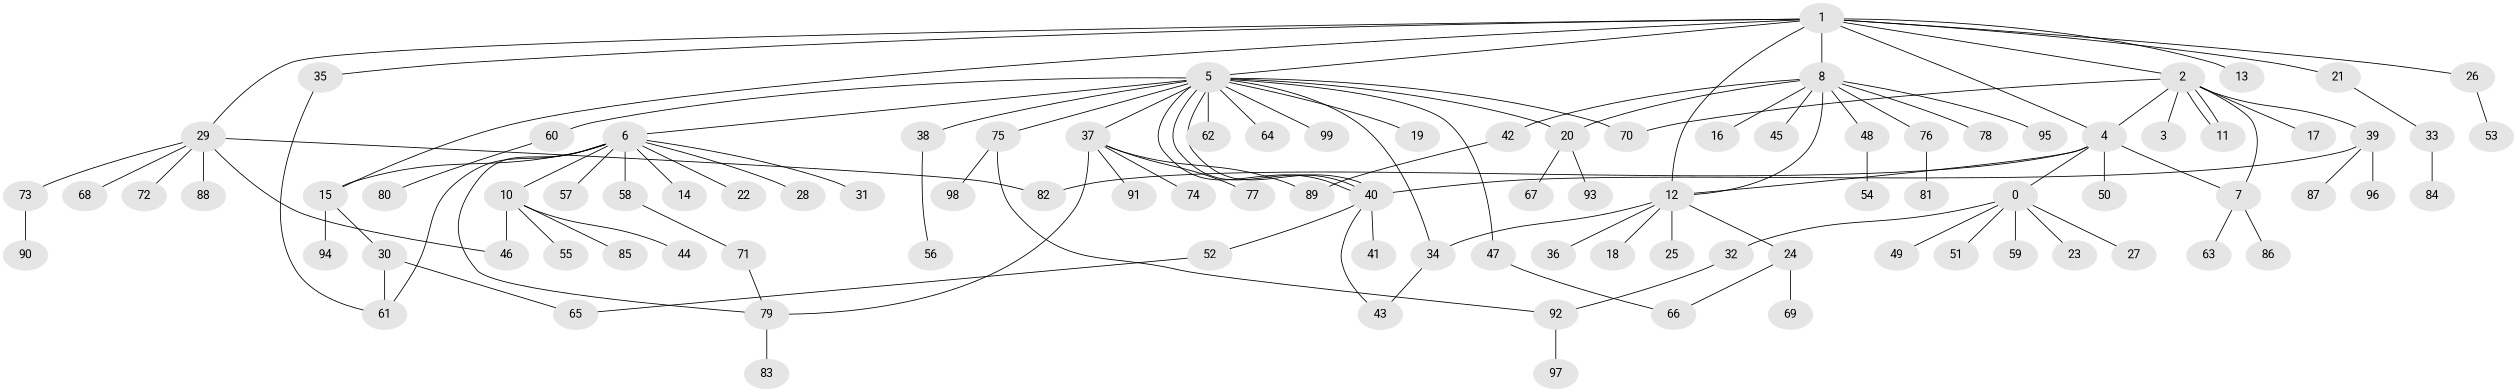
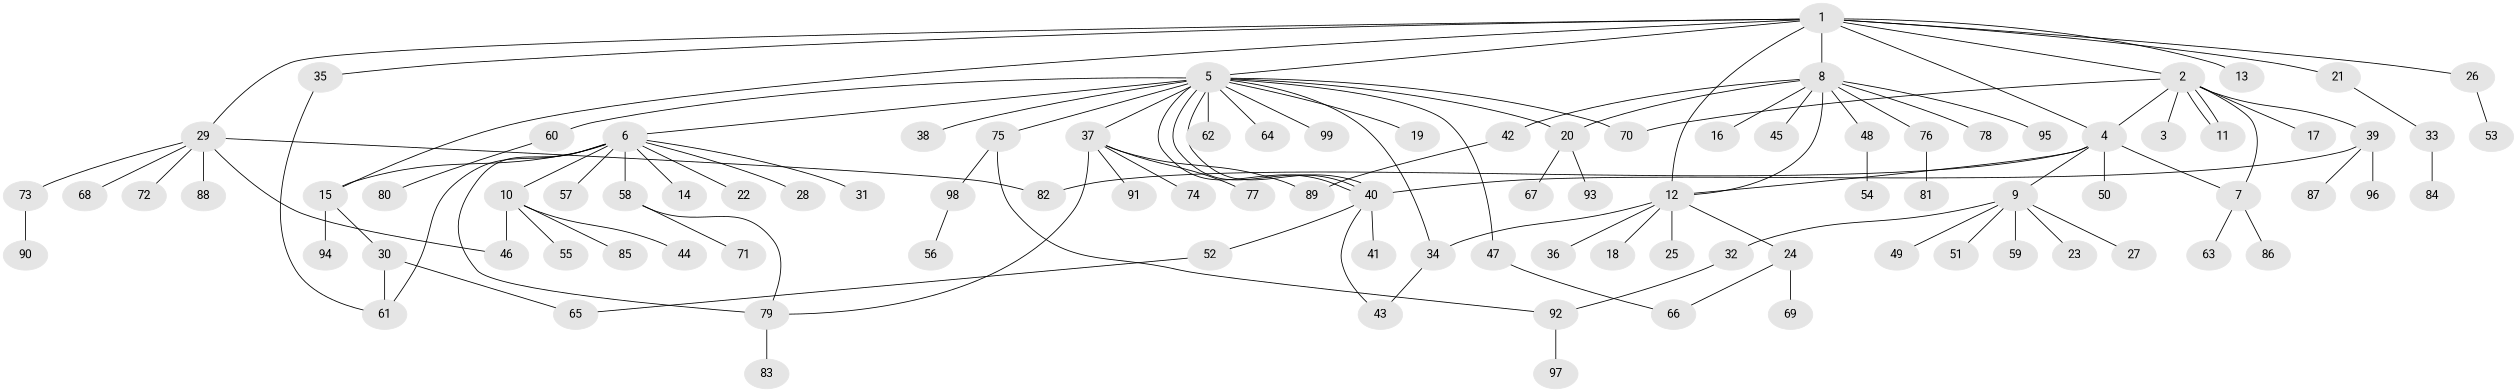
edge "38" -- "56": now "98" -- "56"
node "0": label "0" -> "9"
edge "71" -- "79": now "58" -- "79"
